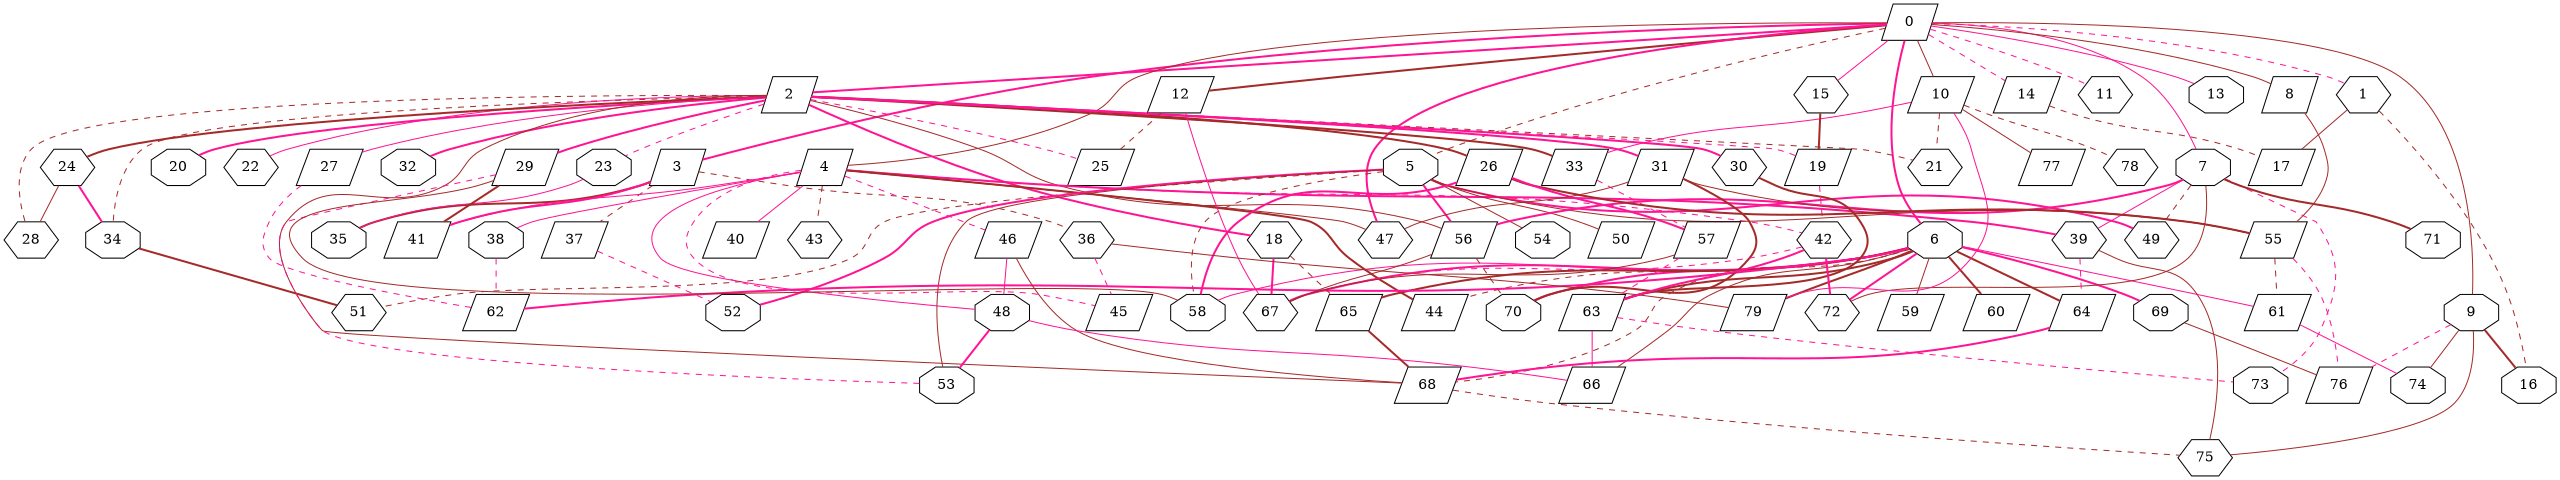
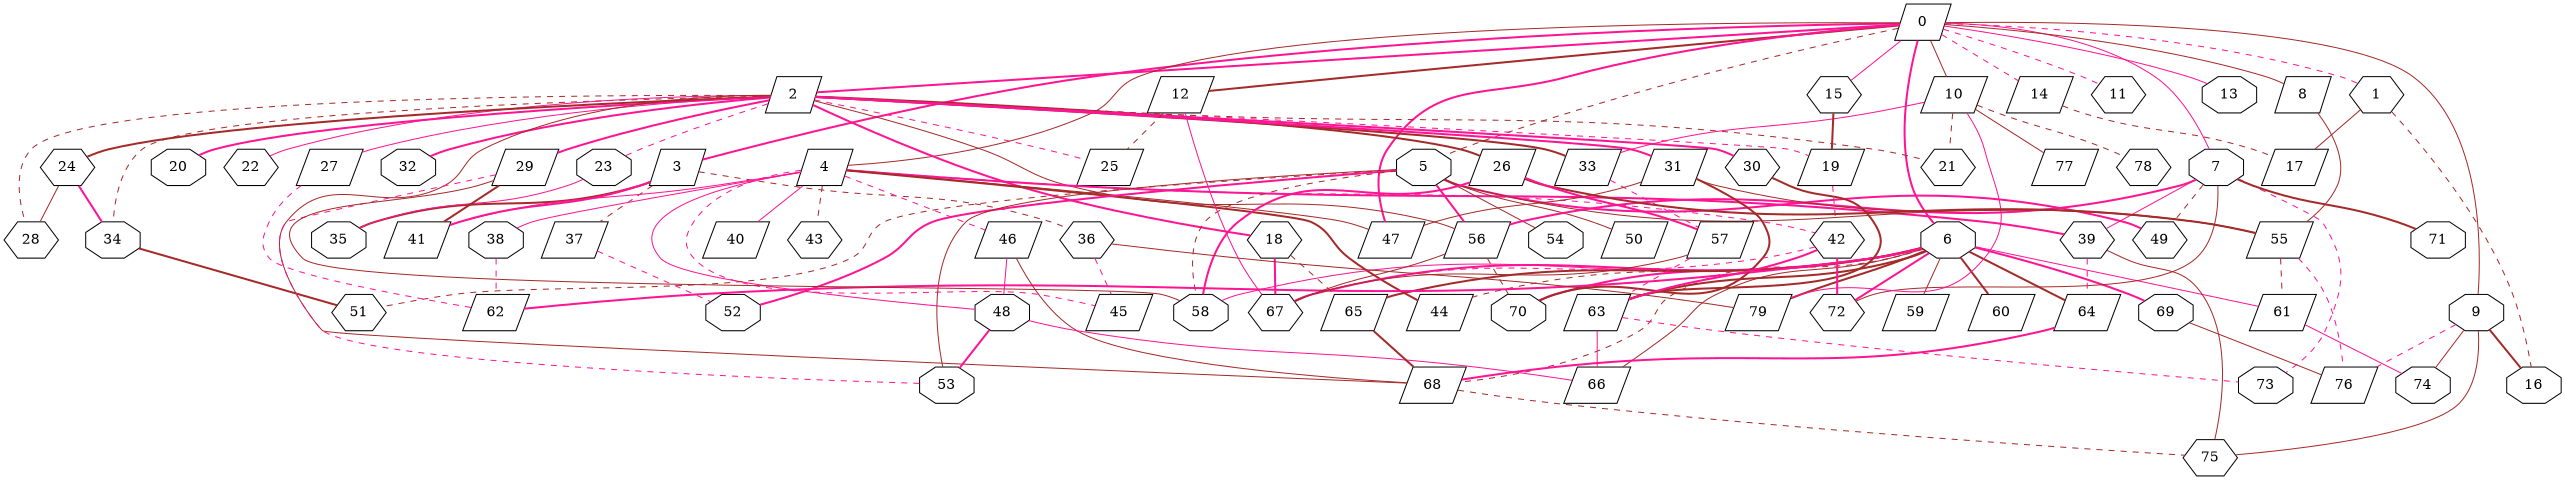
node "47": shape hexagon -> parallelogram
